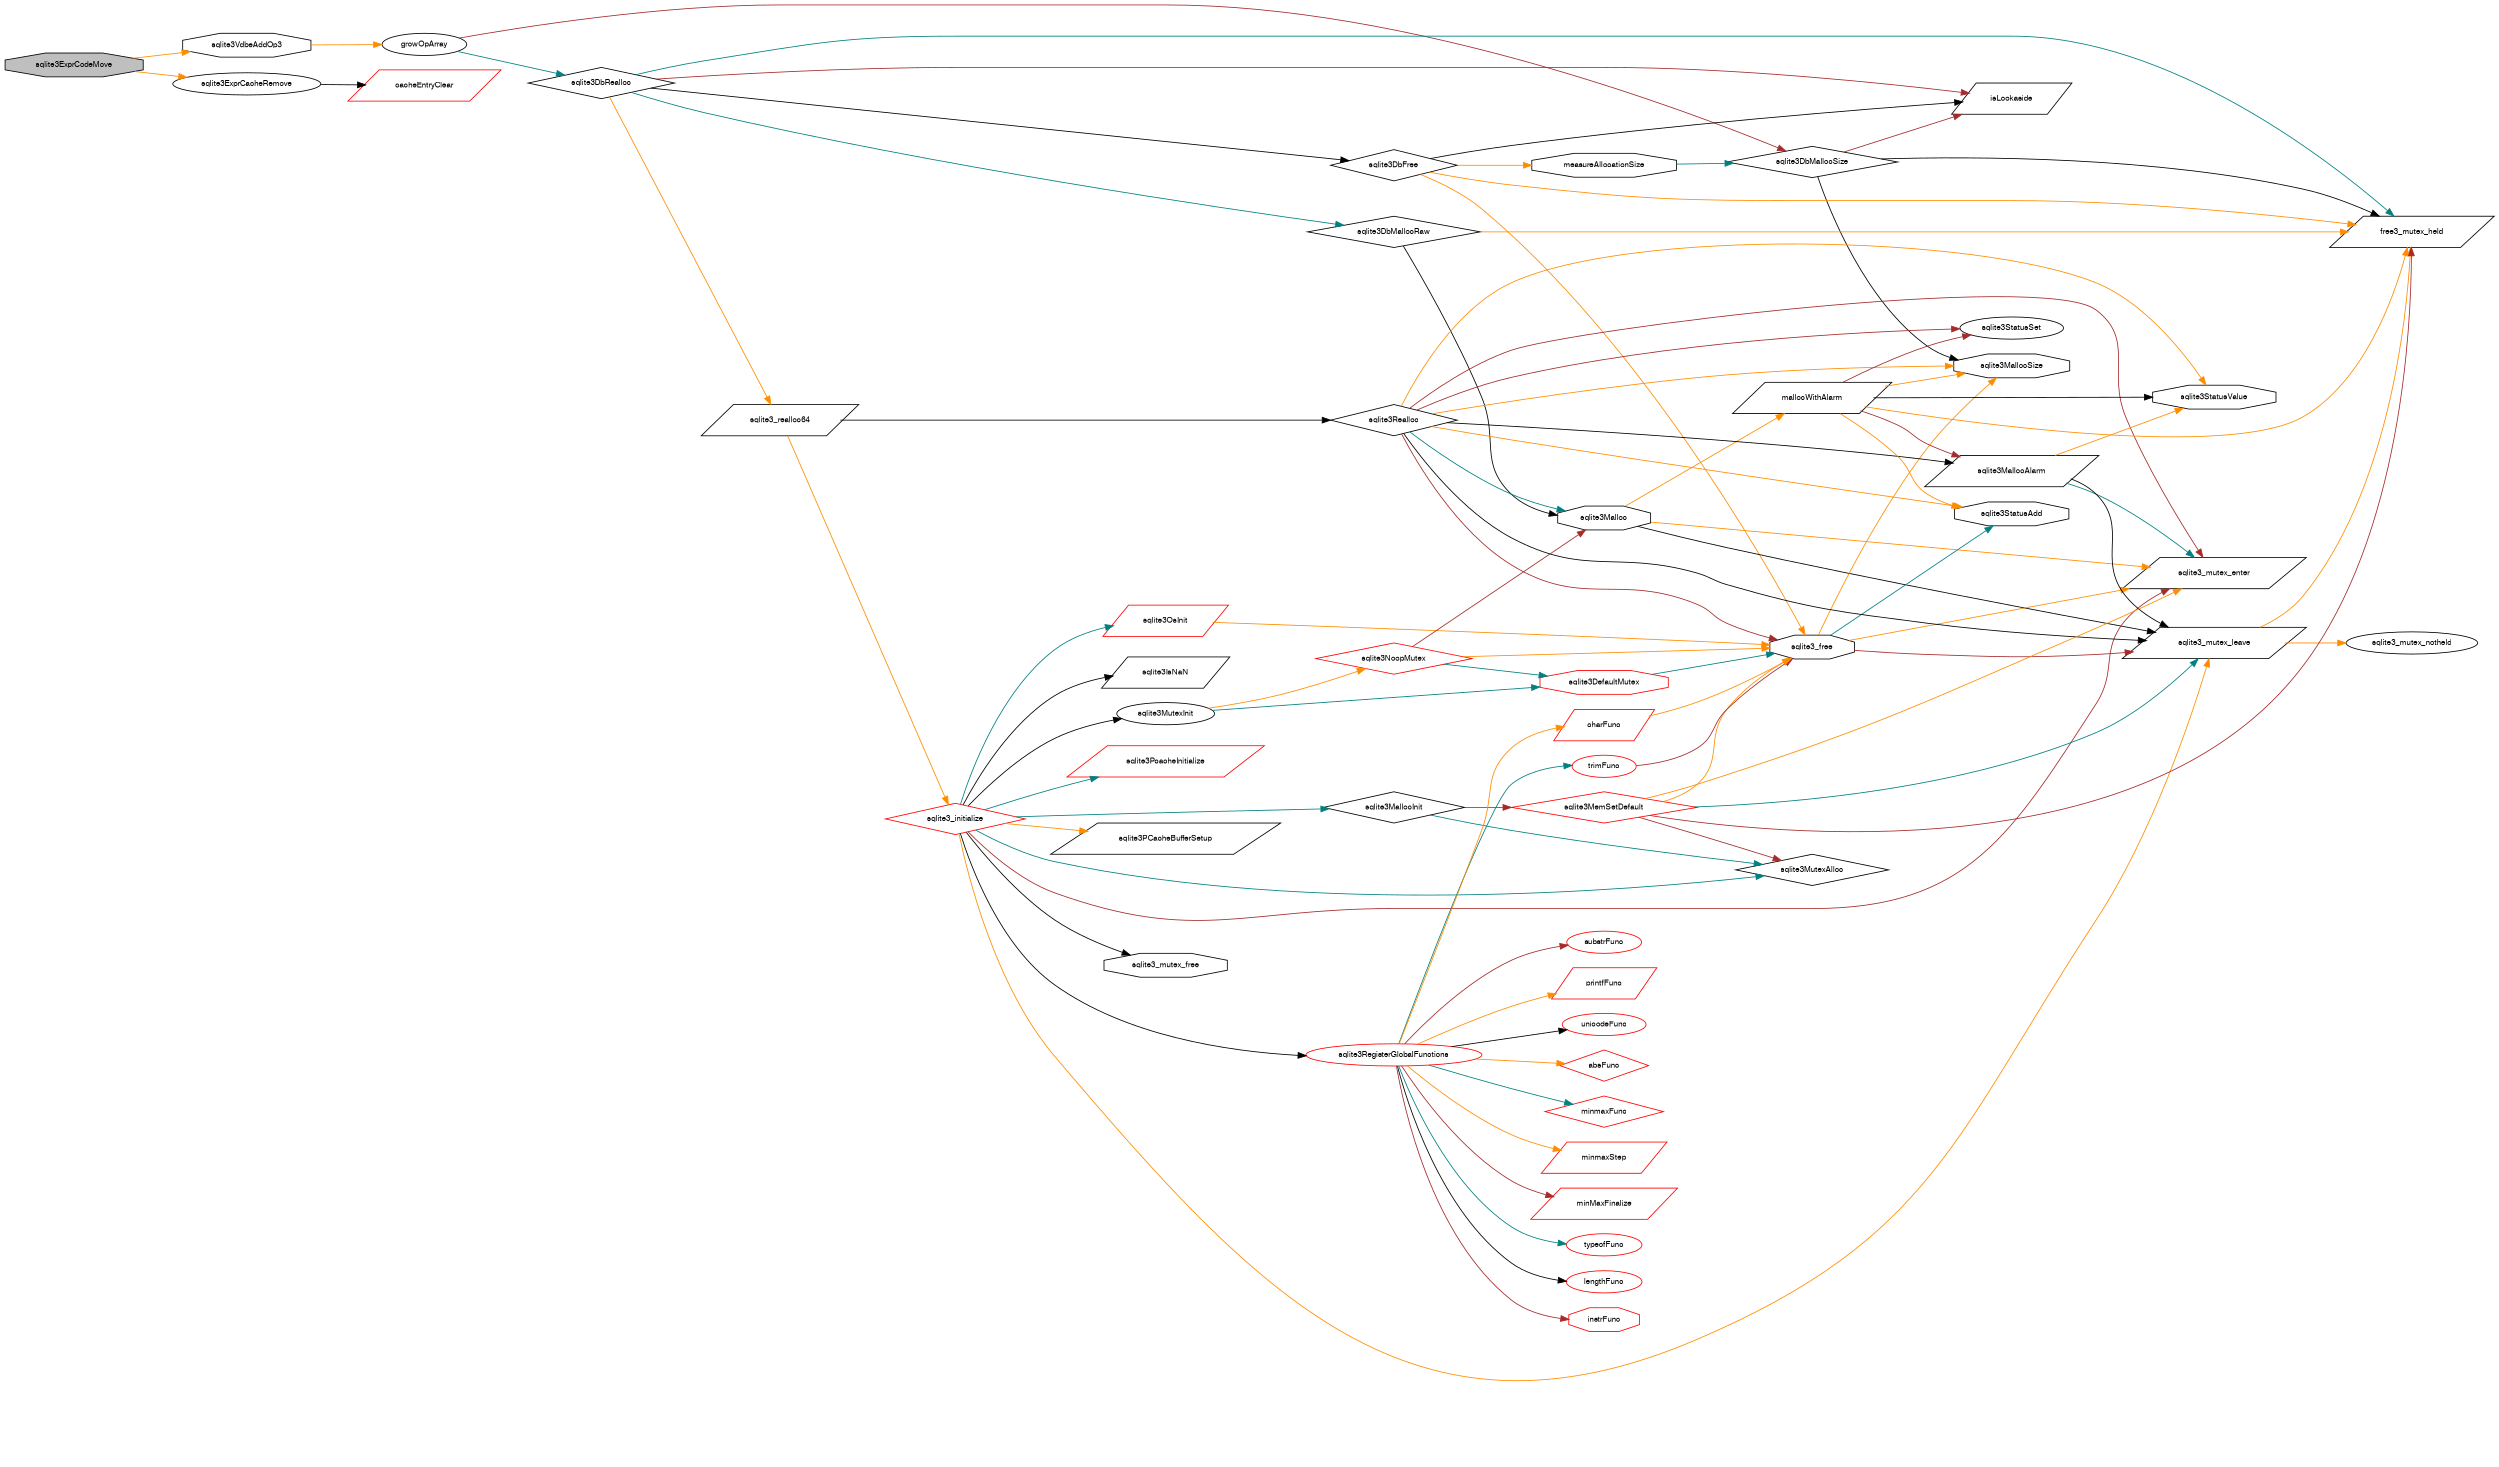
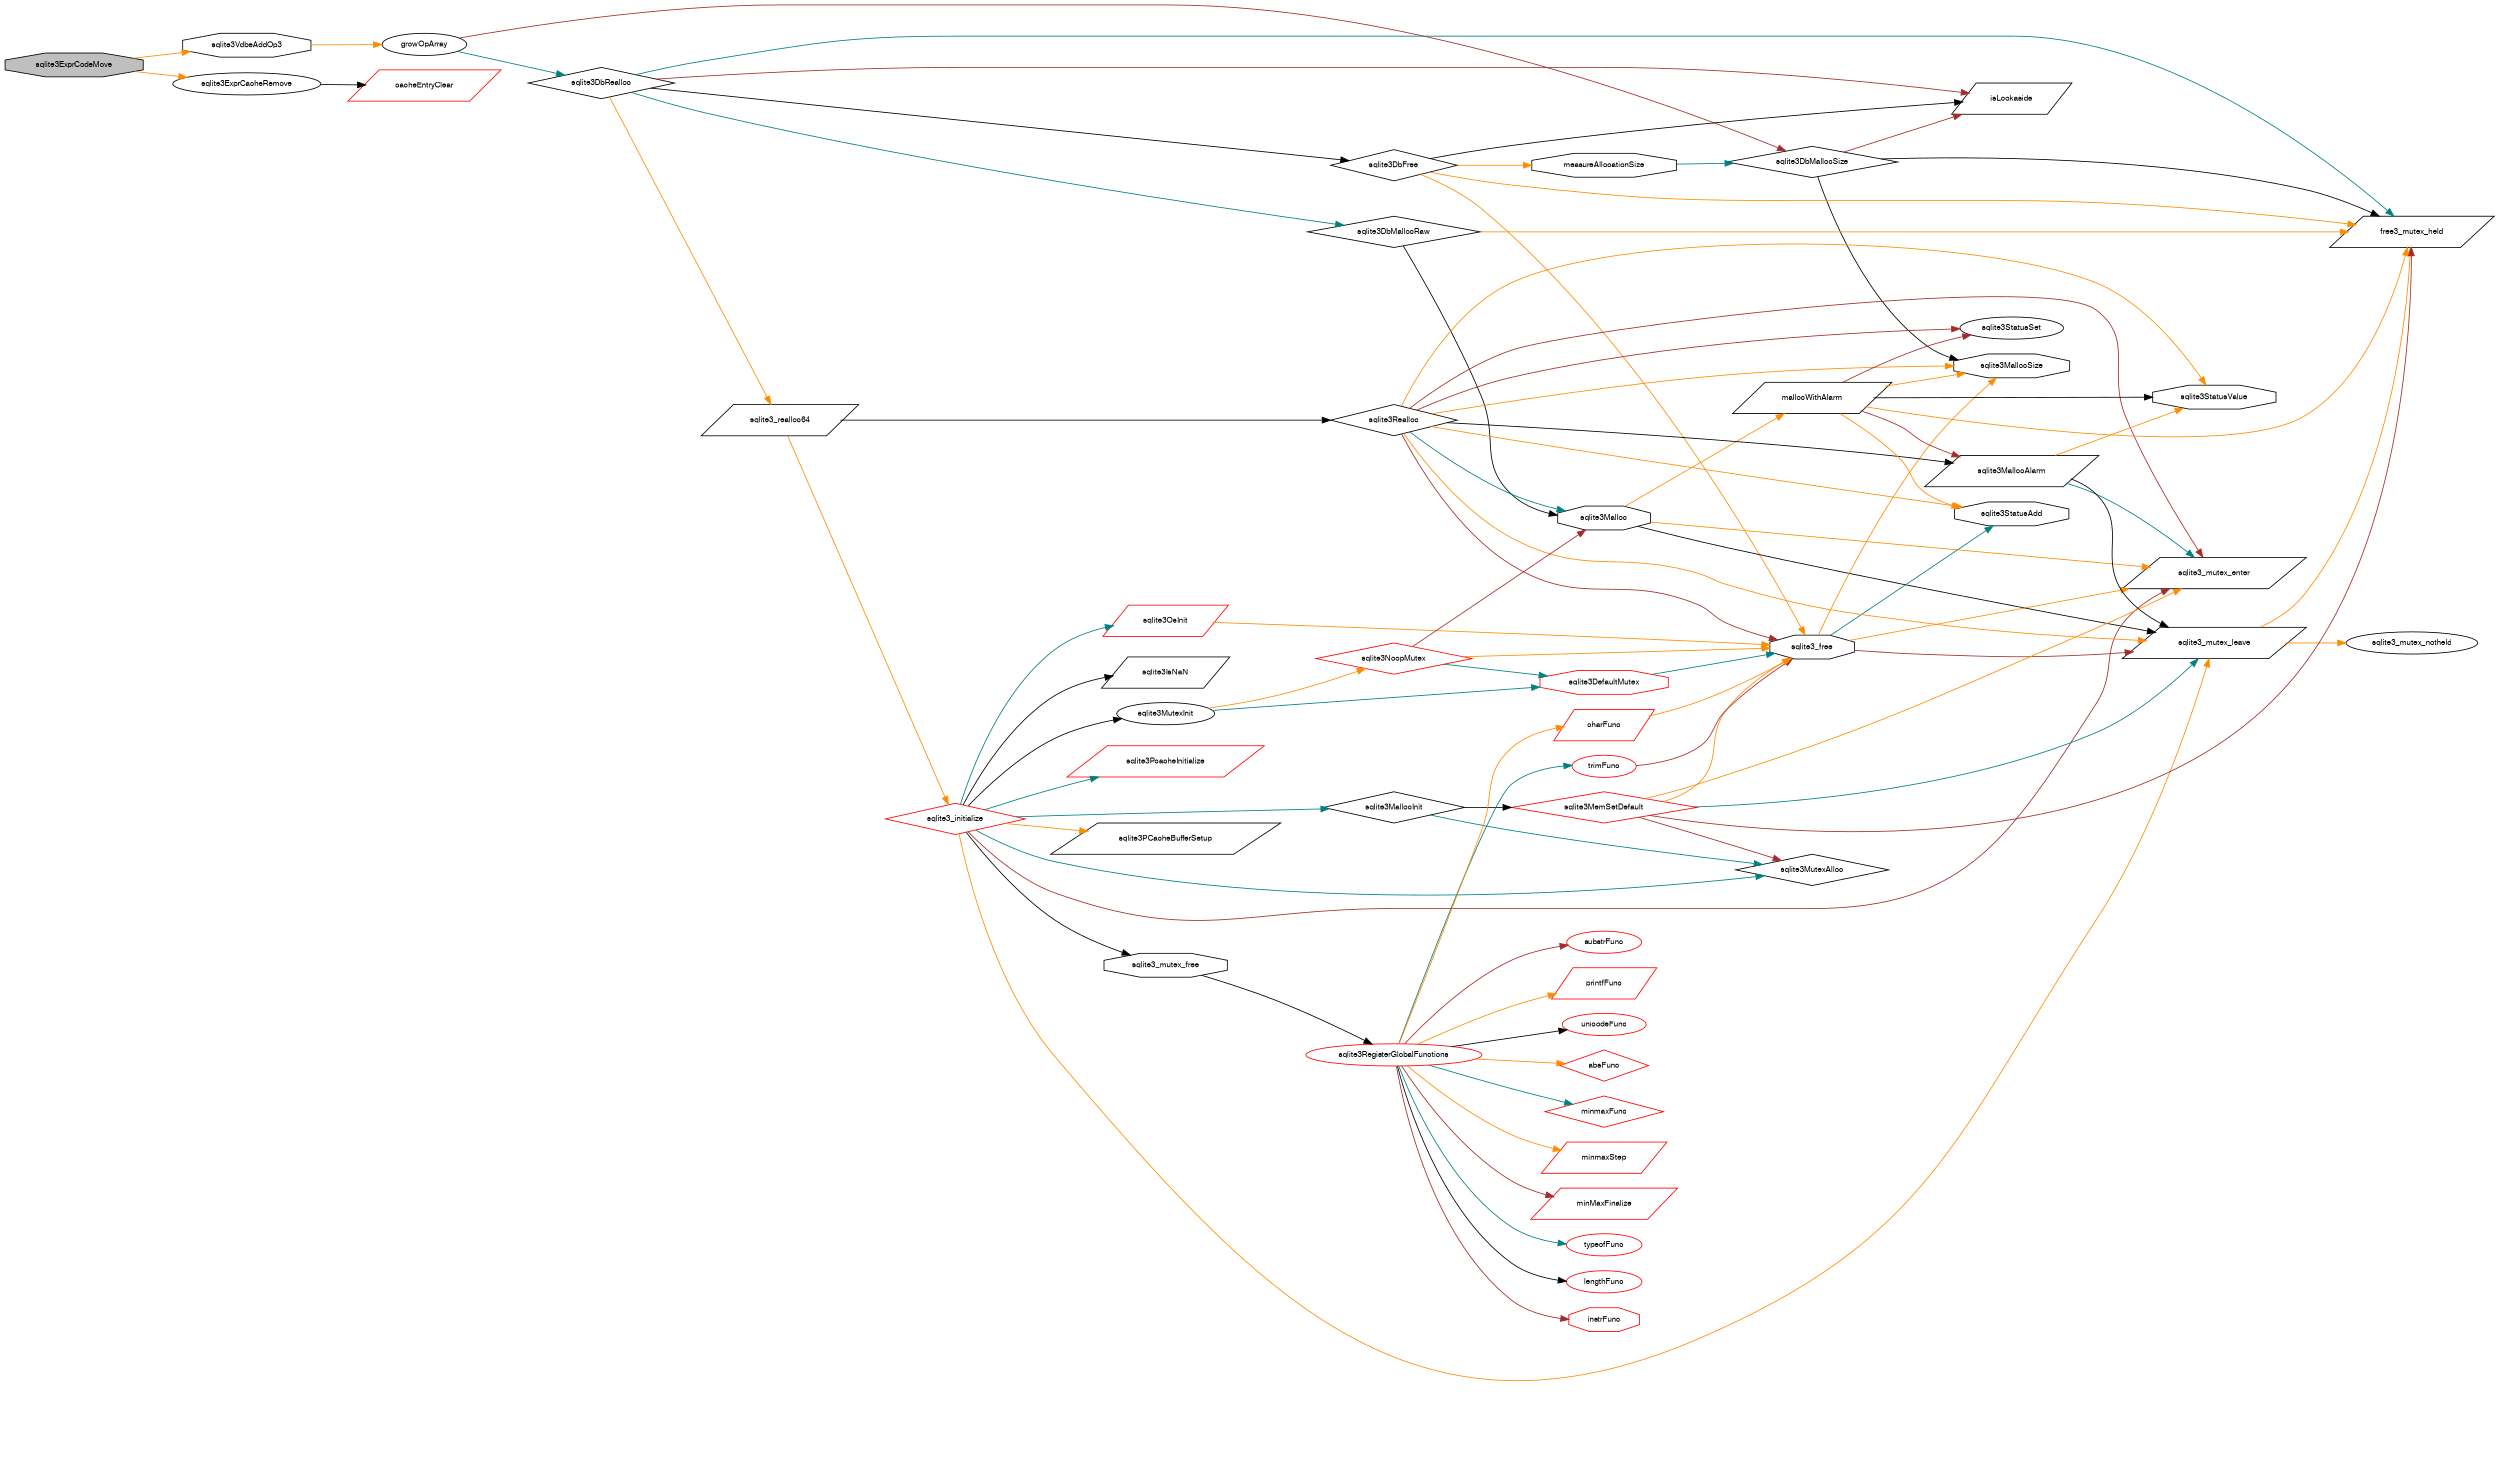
edge "sqlite3Realloc" -> "sqlite3_mutex_leave": color black -> darkorange
edge "sqlite3MallocInit" -> "sqlite3MemSetDefault": color brown -> black
edge "sqlite3_initialize" -> "sqlite3RegisterGlobalFunctions": now "sqlite3_mutex_free" -> "sqlite3RegisterGlobalFunctions"
